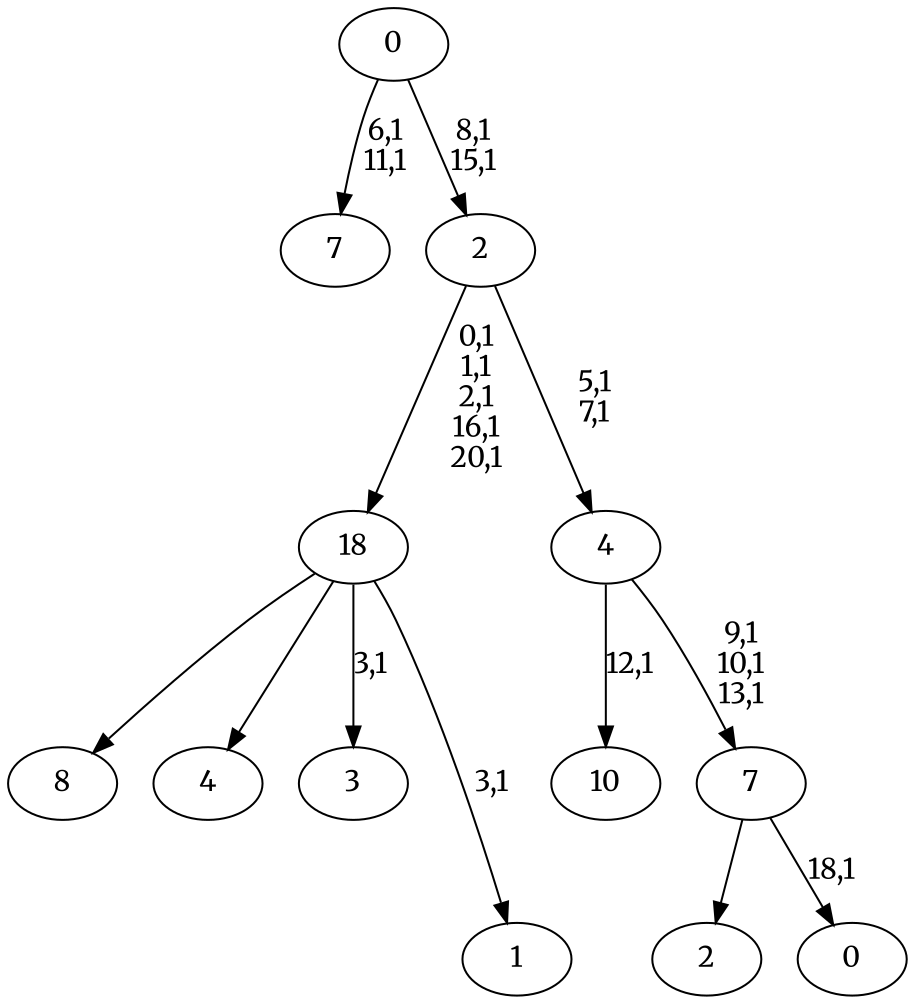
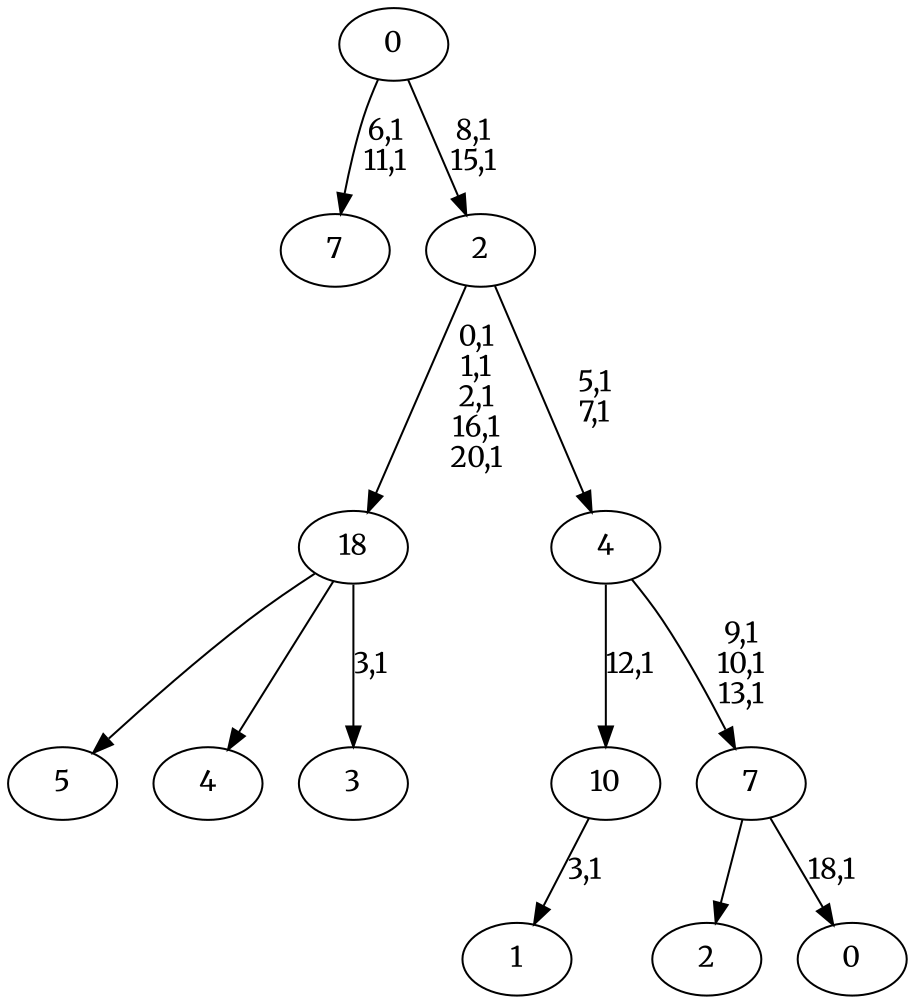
edge "18" -> "1": now "10" -> "1"
node "8": label "8" -> "5"
